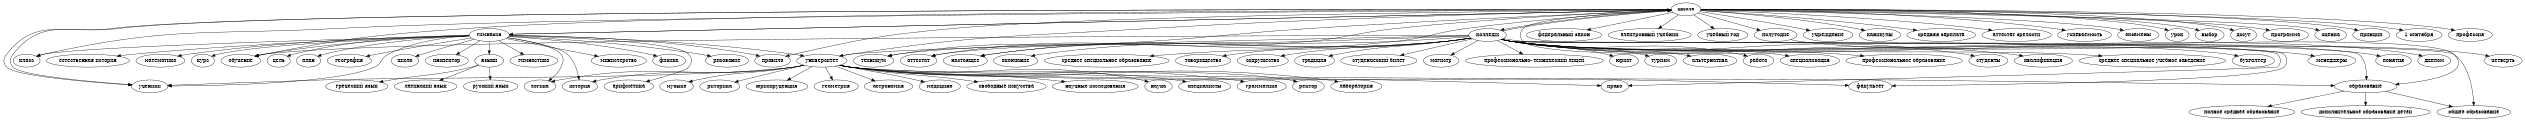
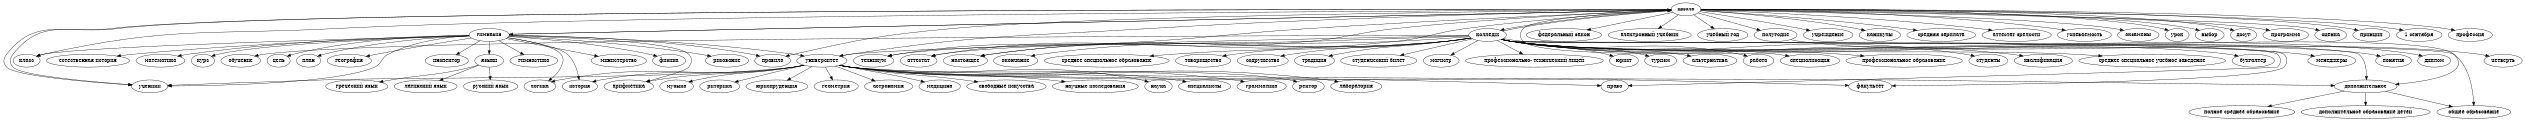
edge "школа" -> "обучение": removed
edge "гимназия" -> "обучение": removed
node "число": removed
edge "университет" -> "арифметика": added
node "образование": label "образование" -> "дополнительное"
